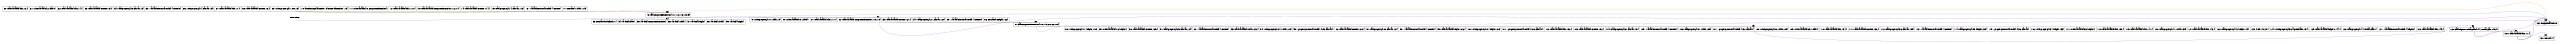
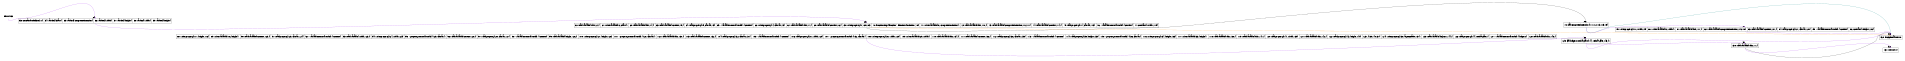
edge "53: constant[undefined,v1]" -> "60: read-variable['this',v2,-]": added
node "87: call-computeDimension [v18,v19,v20,v22,v16]": removed
